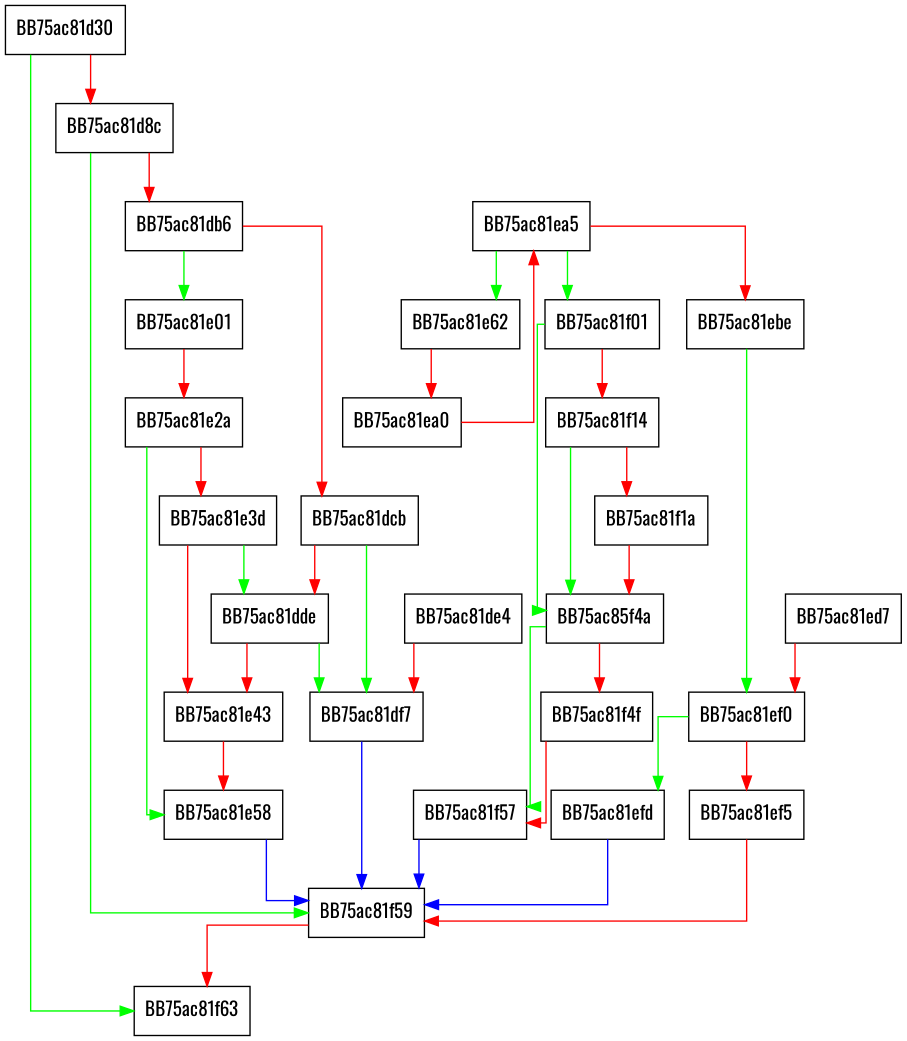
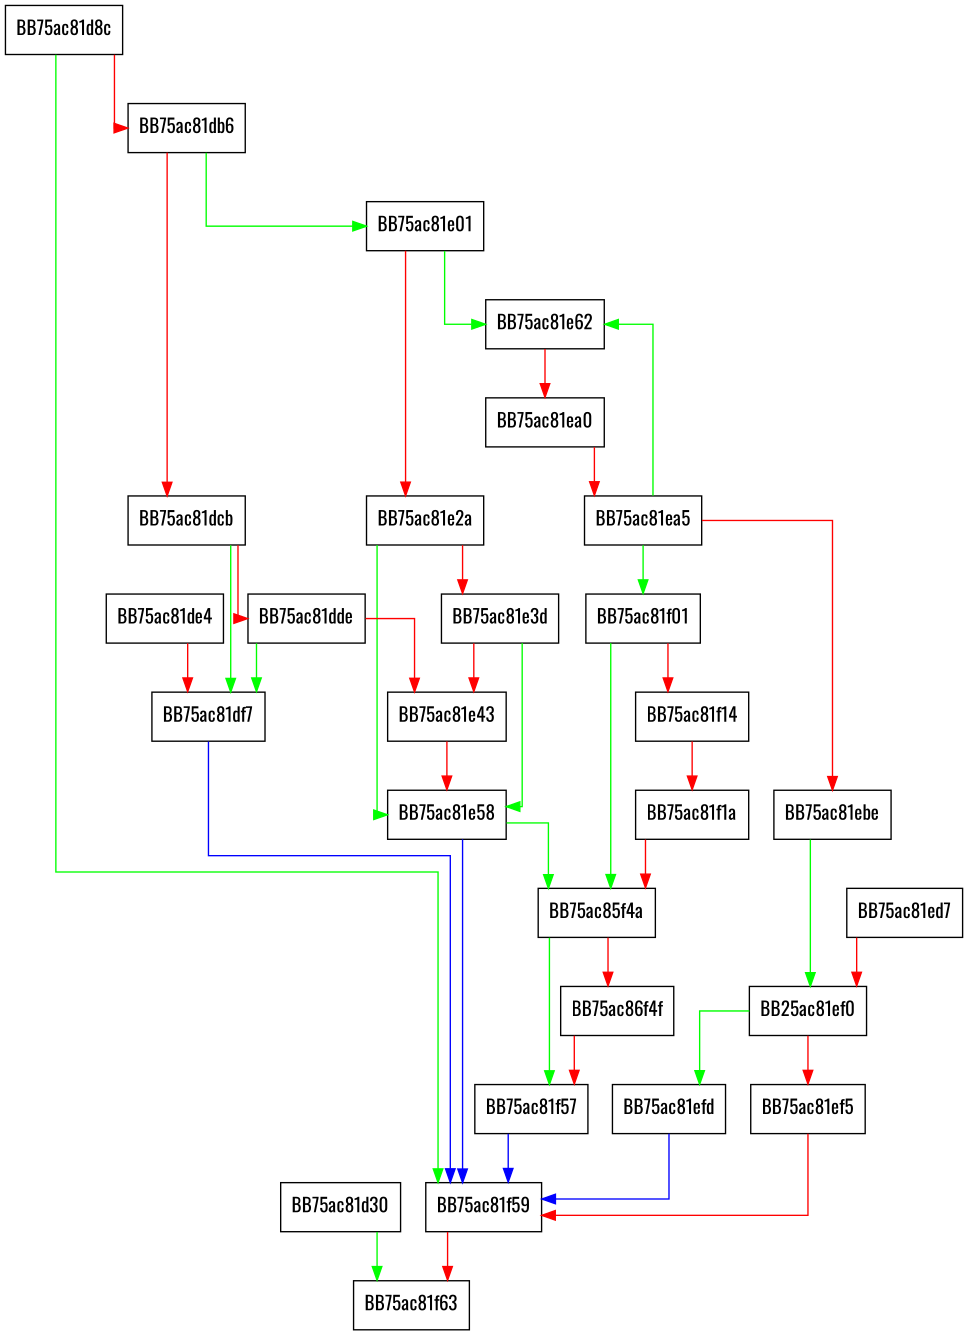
edge "BB75ac81d30" -> "BB75ac81d8c": removed
edge "BB75ac81e01" -> "BB75ac81e62": added
edge "BB75ac81f14" -> "BB75ac85f4a": now "BB75ac81e58" -> "BB75ac85f4a"
edge "BB75ac81e3d" -> "BB75ac81dde": now "BB75ac81e3d" -> "BB75ac81e58"
node "BB75ac81f4f": label "BB75ac81f4f" -> "BB75ac86f4f"
node "BB75ac81ef0": label "BB75ac81ef0" -> "BB25ac81ef0"
